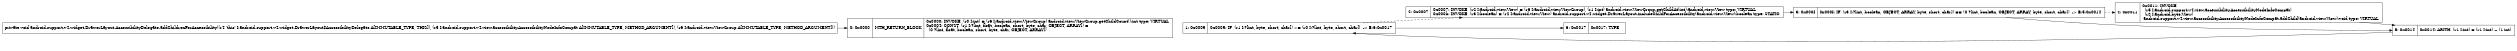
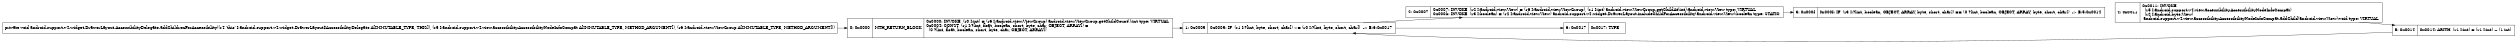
edge "3: 0x000f" -> "4: 0x0011": removed
edge "1: 0x0005" -> "2: 0x0007": style dashed -> solid
edge "0: 0x0000" -> "1: 0x0005": added
edge "3: 0x000f" -> "5: 0x0014": removed
